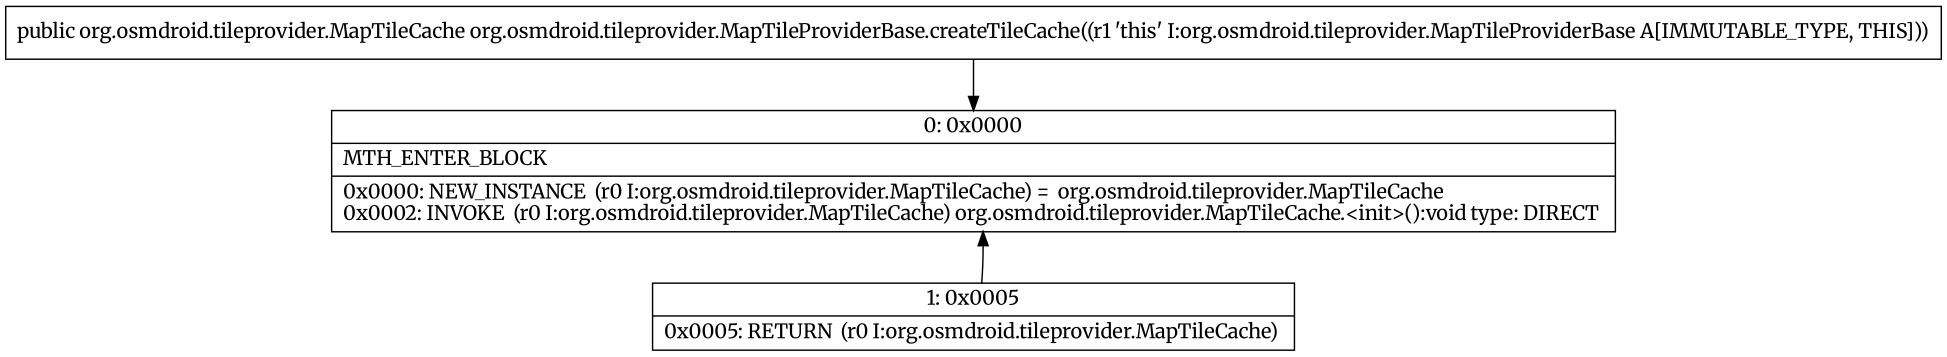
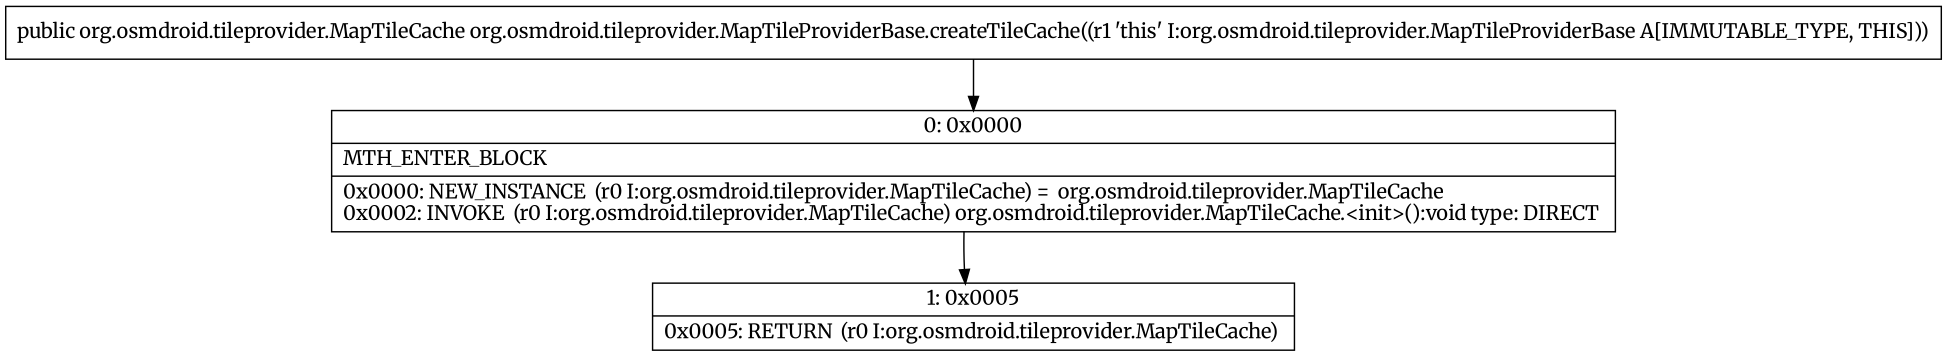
edge "1: 0x0005" -> "0: 0x0000": reversed
